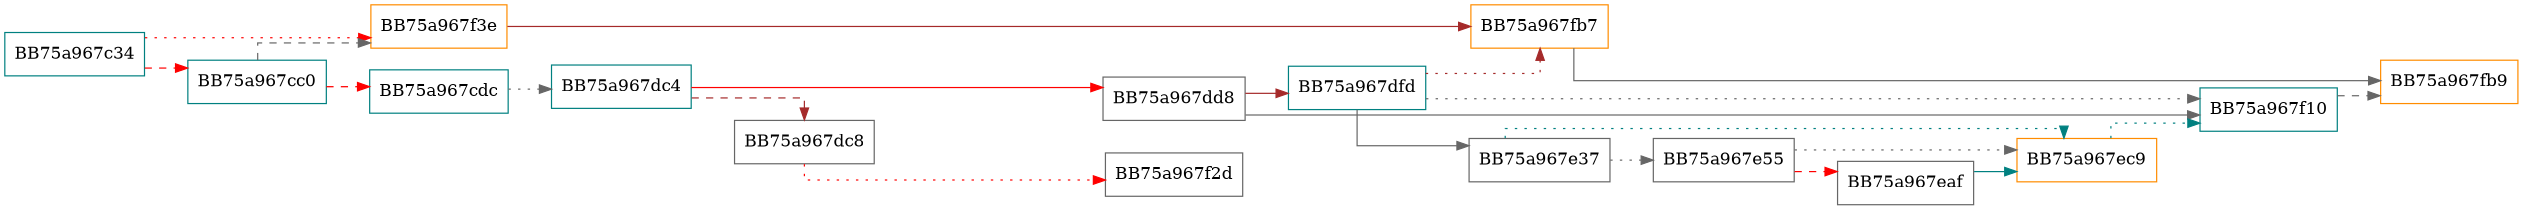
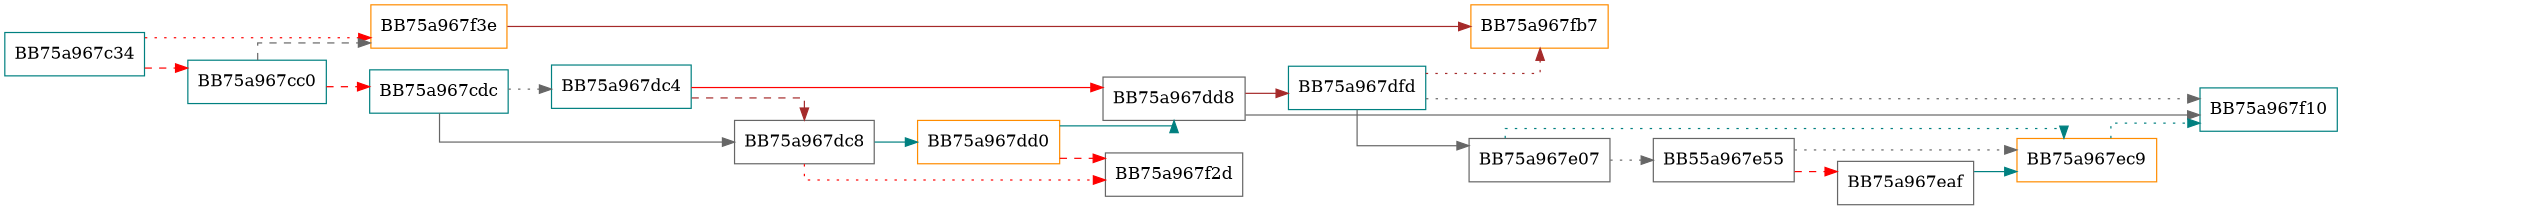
node "BB75a967fb9": removed
edge "BB75a967cdc" -> "BB75a967dc8": added
node "BB75a967dd0": added
node "BB75a967e37": label "BB75a967e37" -> "BB75a967e07"
node "BB75a967e55": label "BB75a967e55" -> "BB55a967e55"
